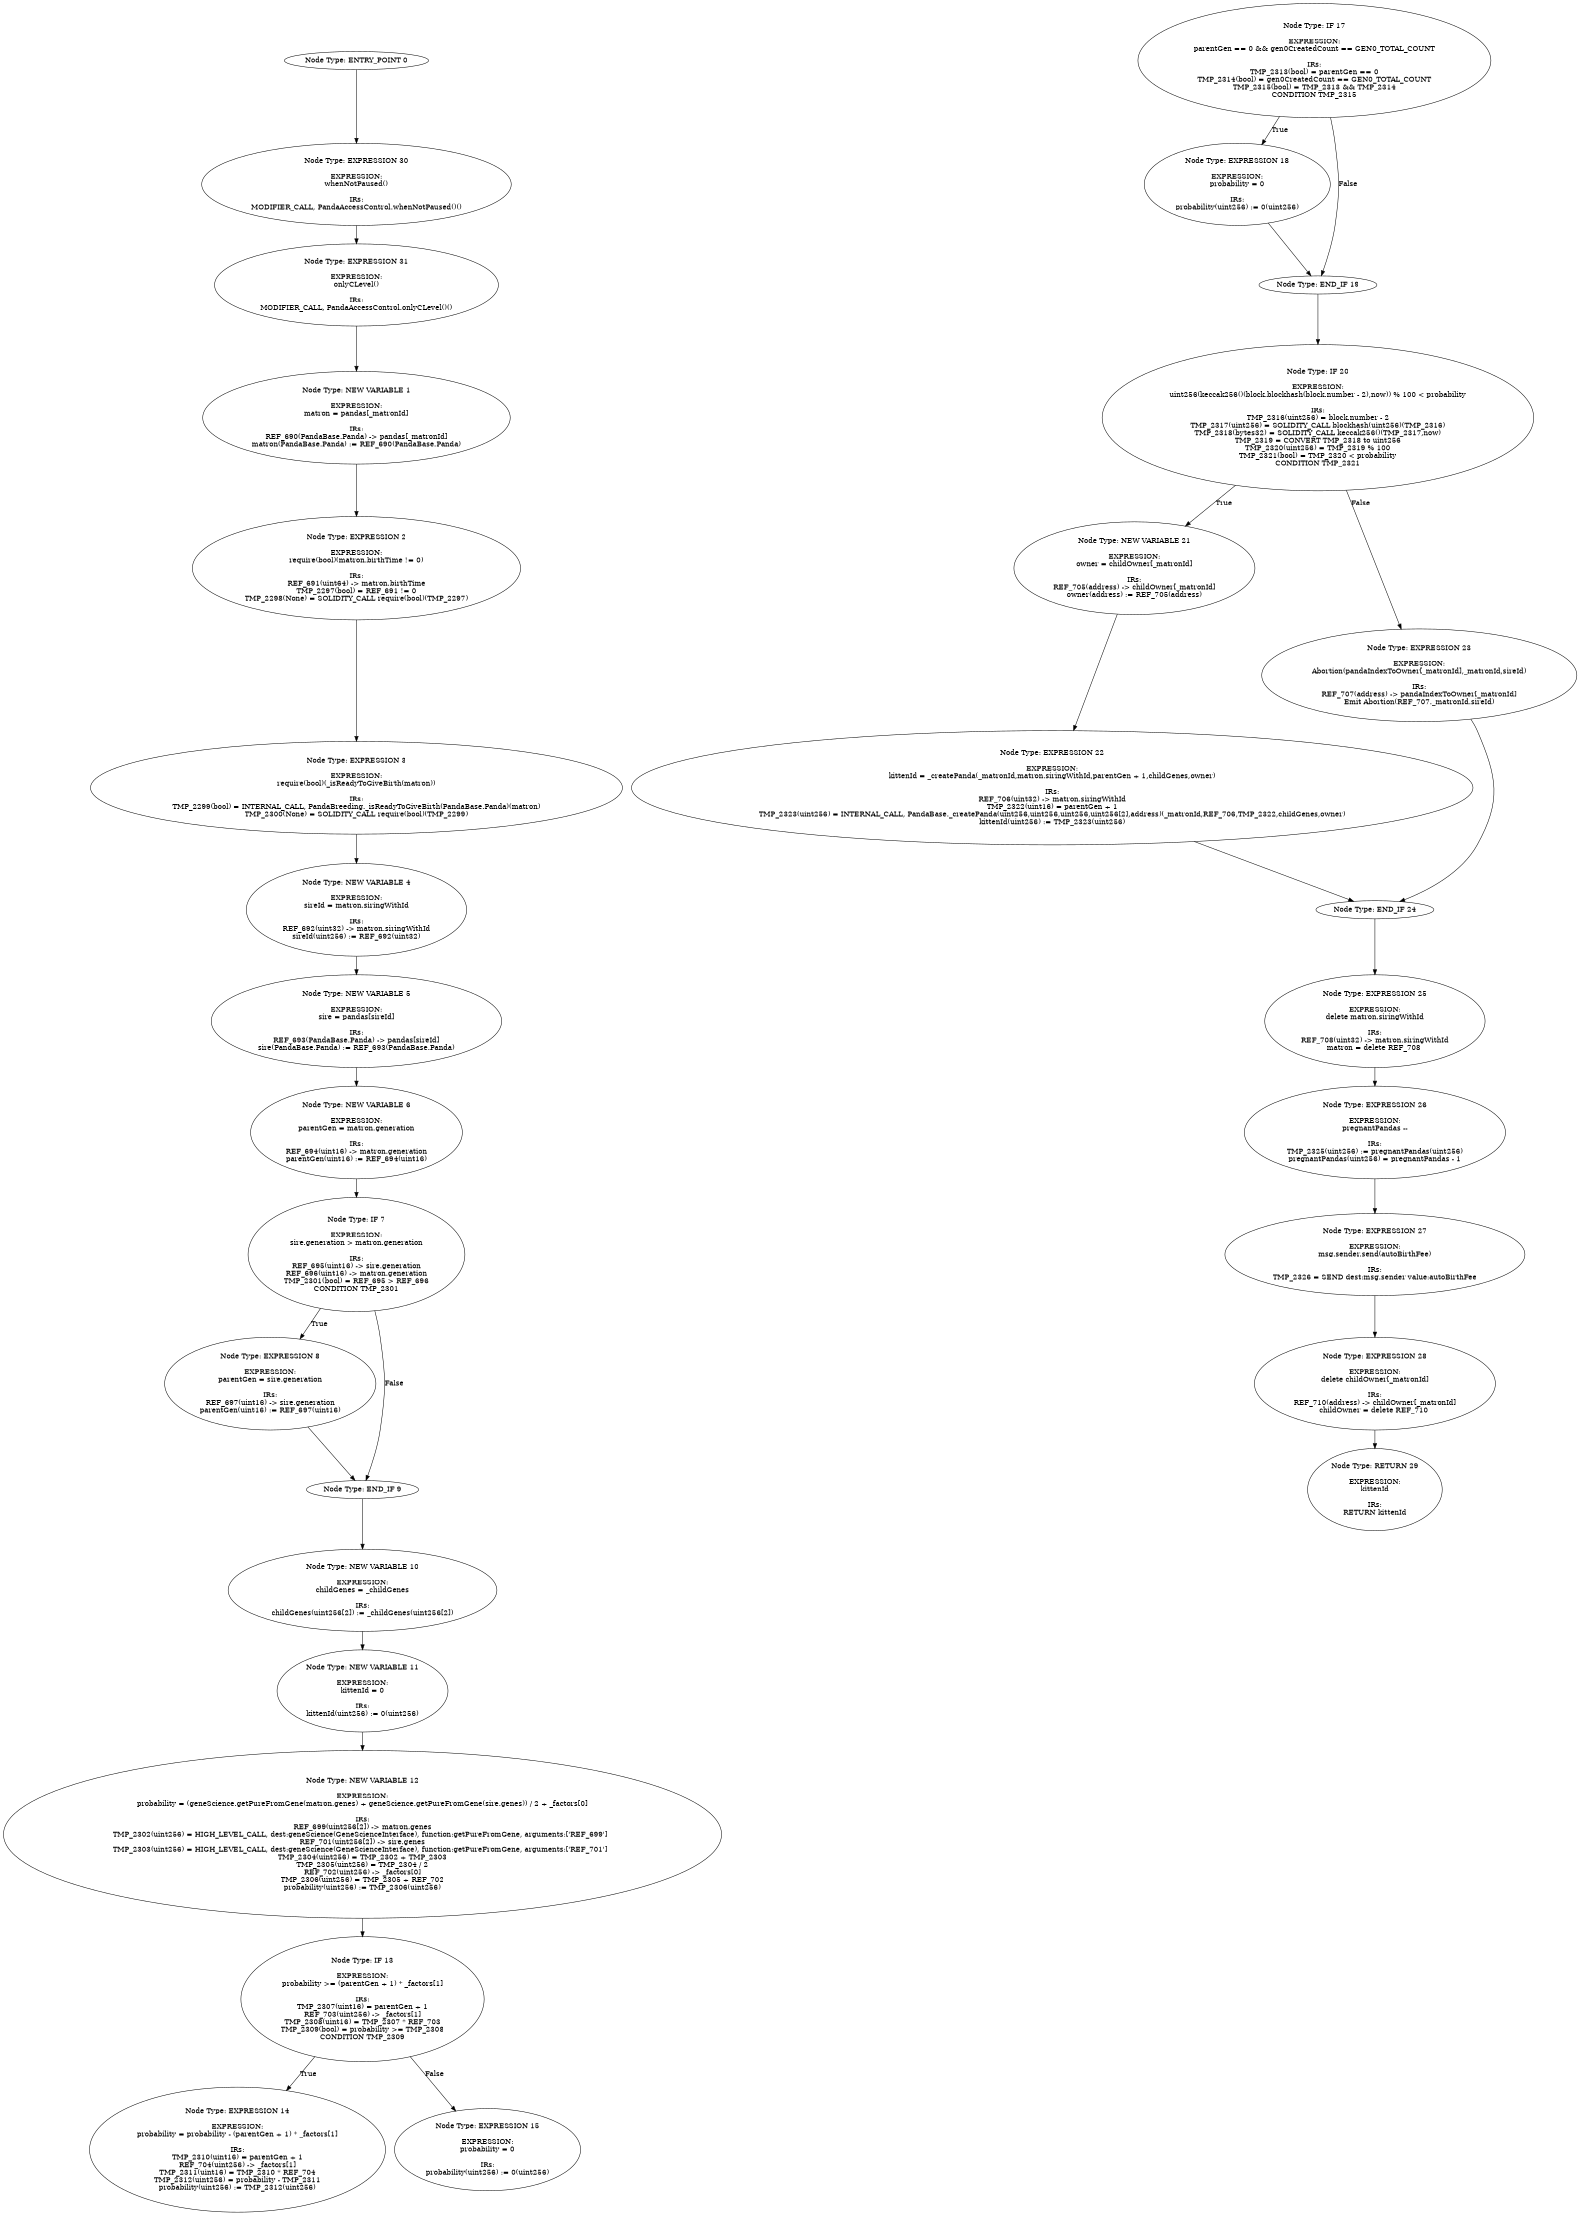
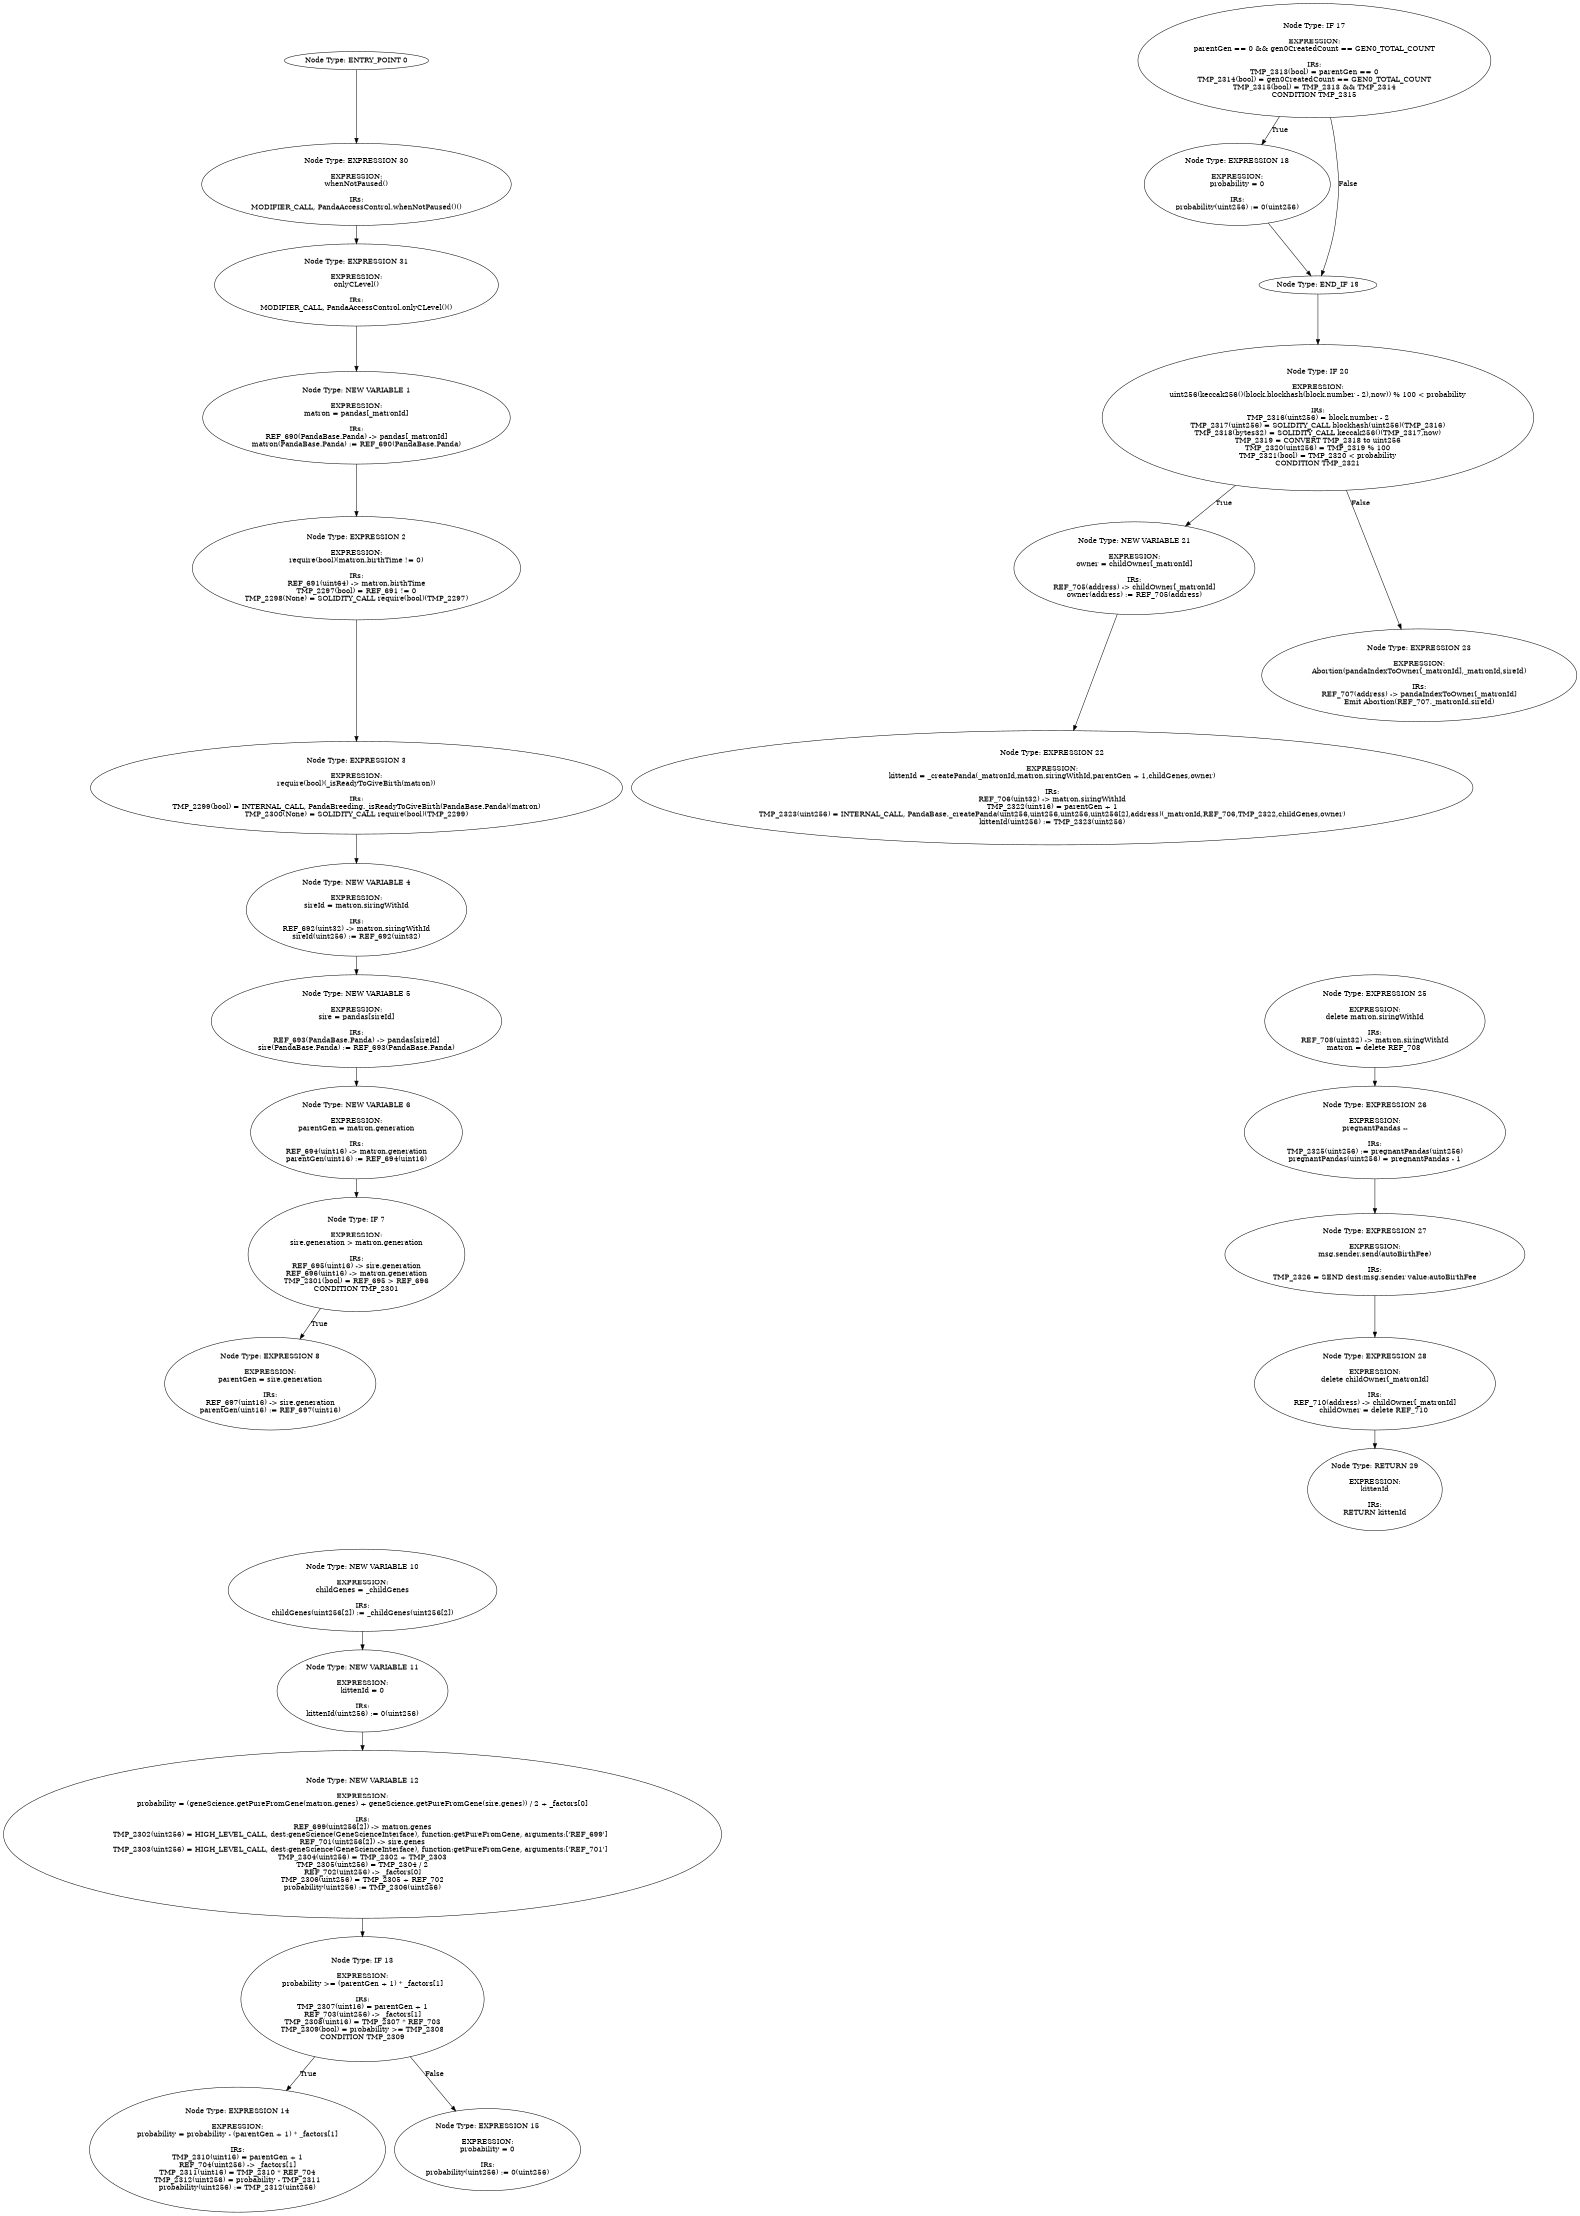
node "Node Type: END_IF 24": removed
node "Node Type: END_IF 9": removed
